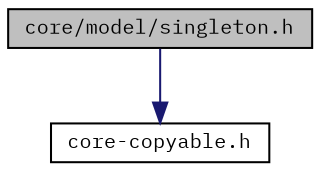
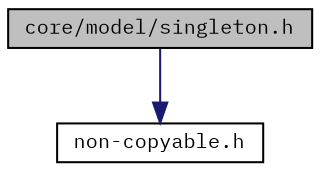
node "core-copyable.h": label "core-copyable.h" -> "non-copyable.h"
